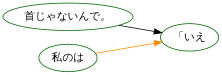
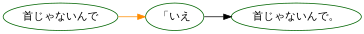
edge "首じゃないんで。" -> "「いえ": reversed
node "私のは": label "私のは" -> "首じゃないんで"
